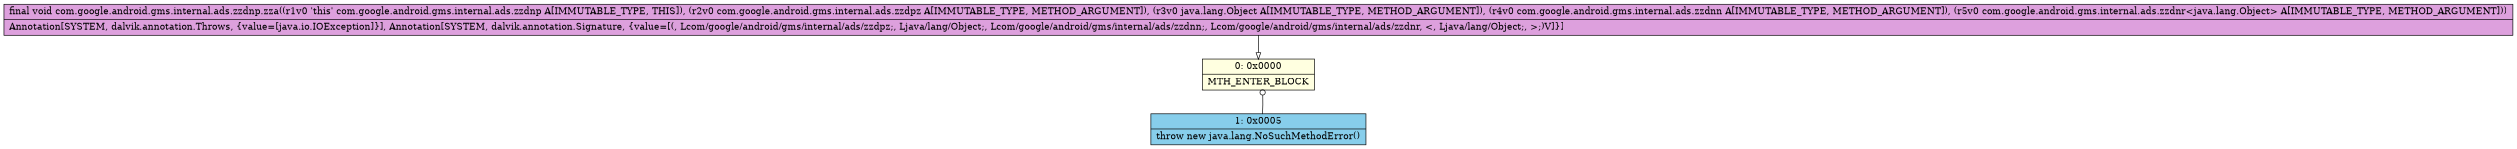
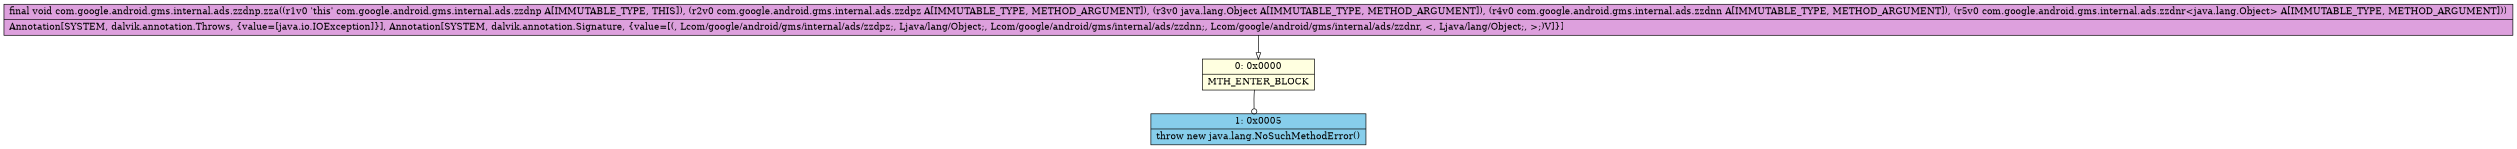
edge "1: 0x0005" -> "0: 0x0000": reversed
